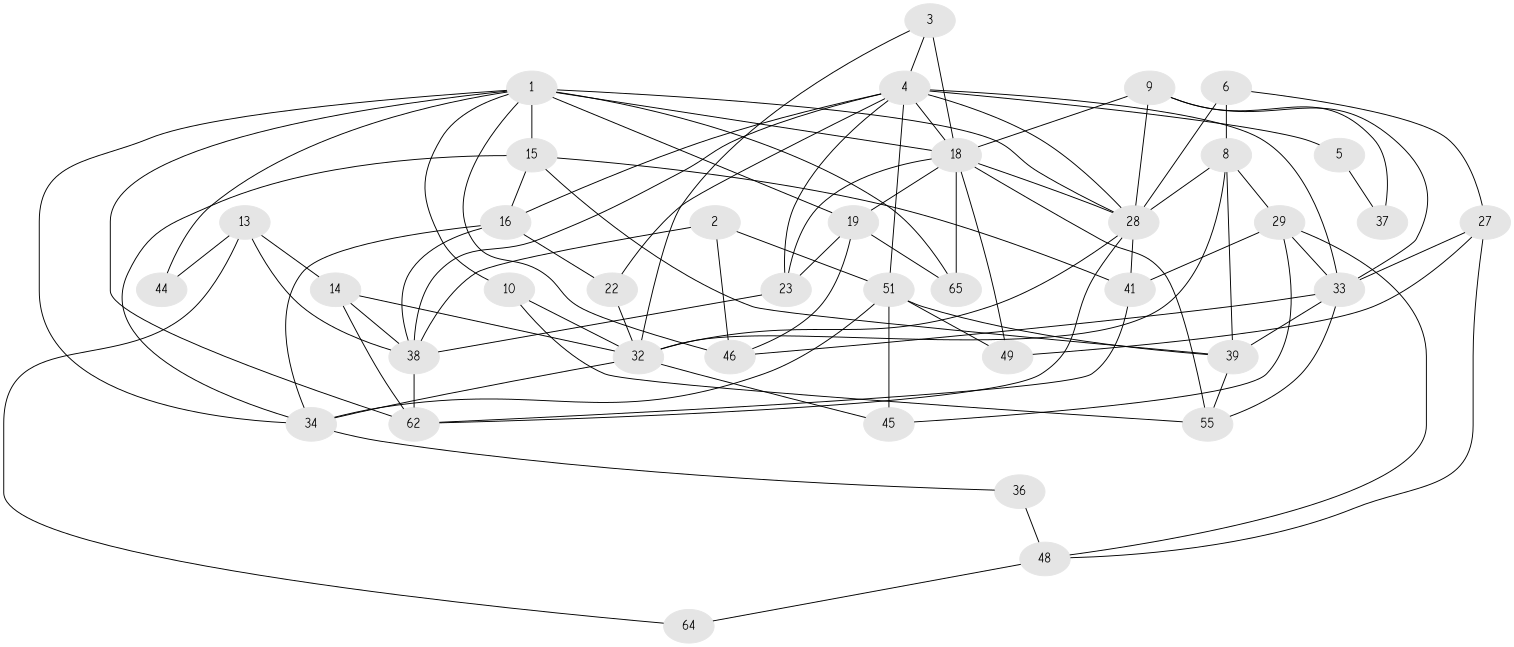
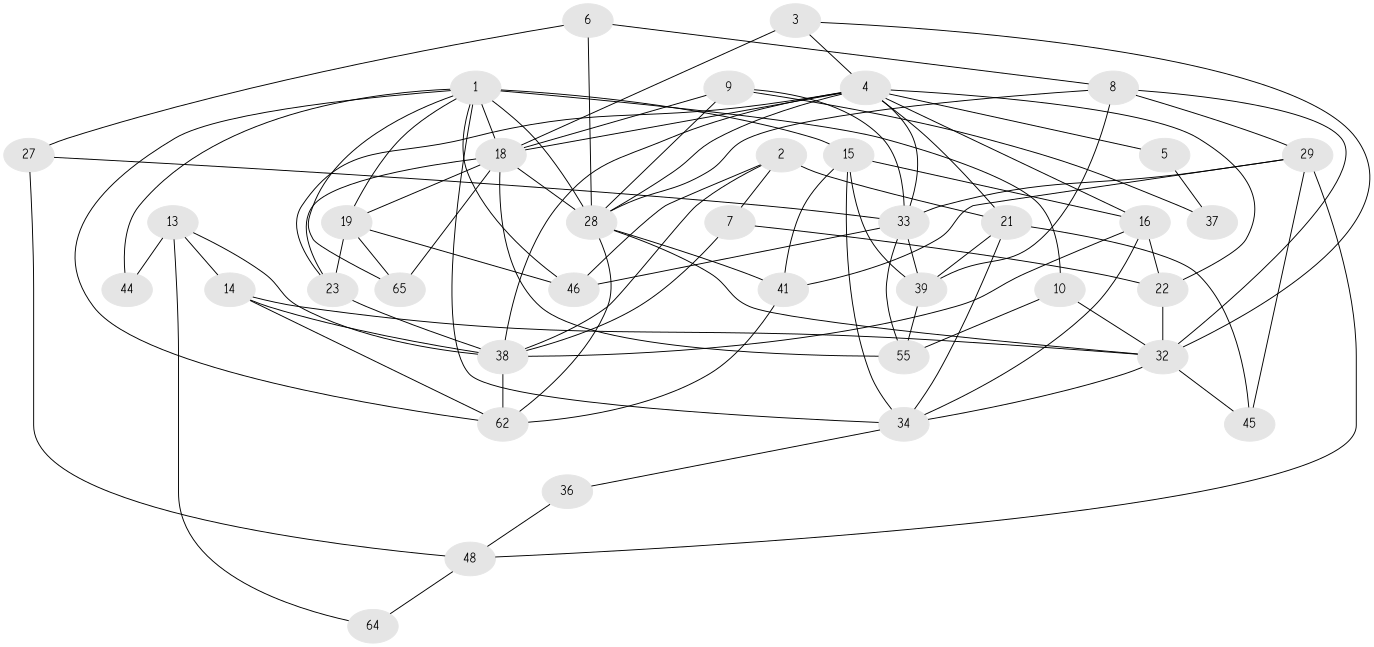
node "7": added
node "51": label "51" -> "21"
node "49": removed
